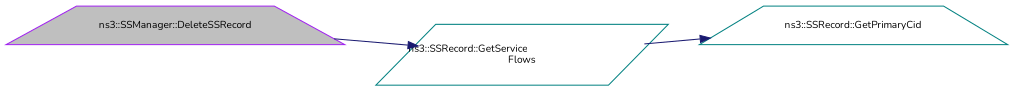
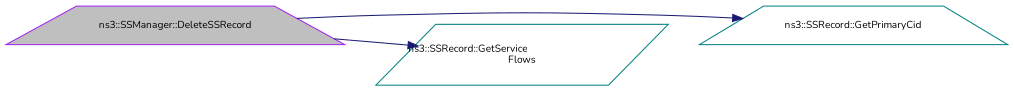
edge "ns3::SSRecord::GetService Flows" -> "ns3::SSRecord::GetPrimaryCid": now "ns3::SSManager::DeleteSSRecord" -> "ns3::SSRecord::GetPrimaryCid"
